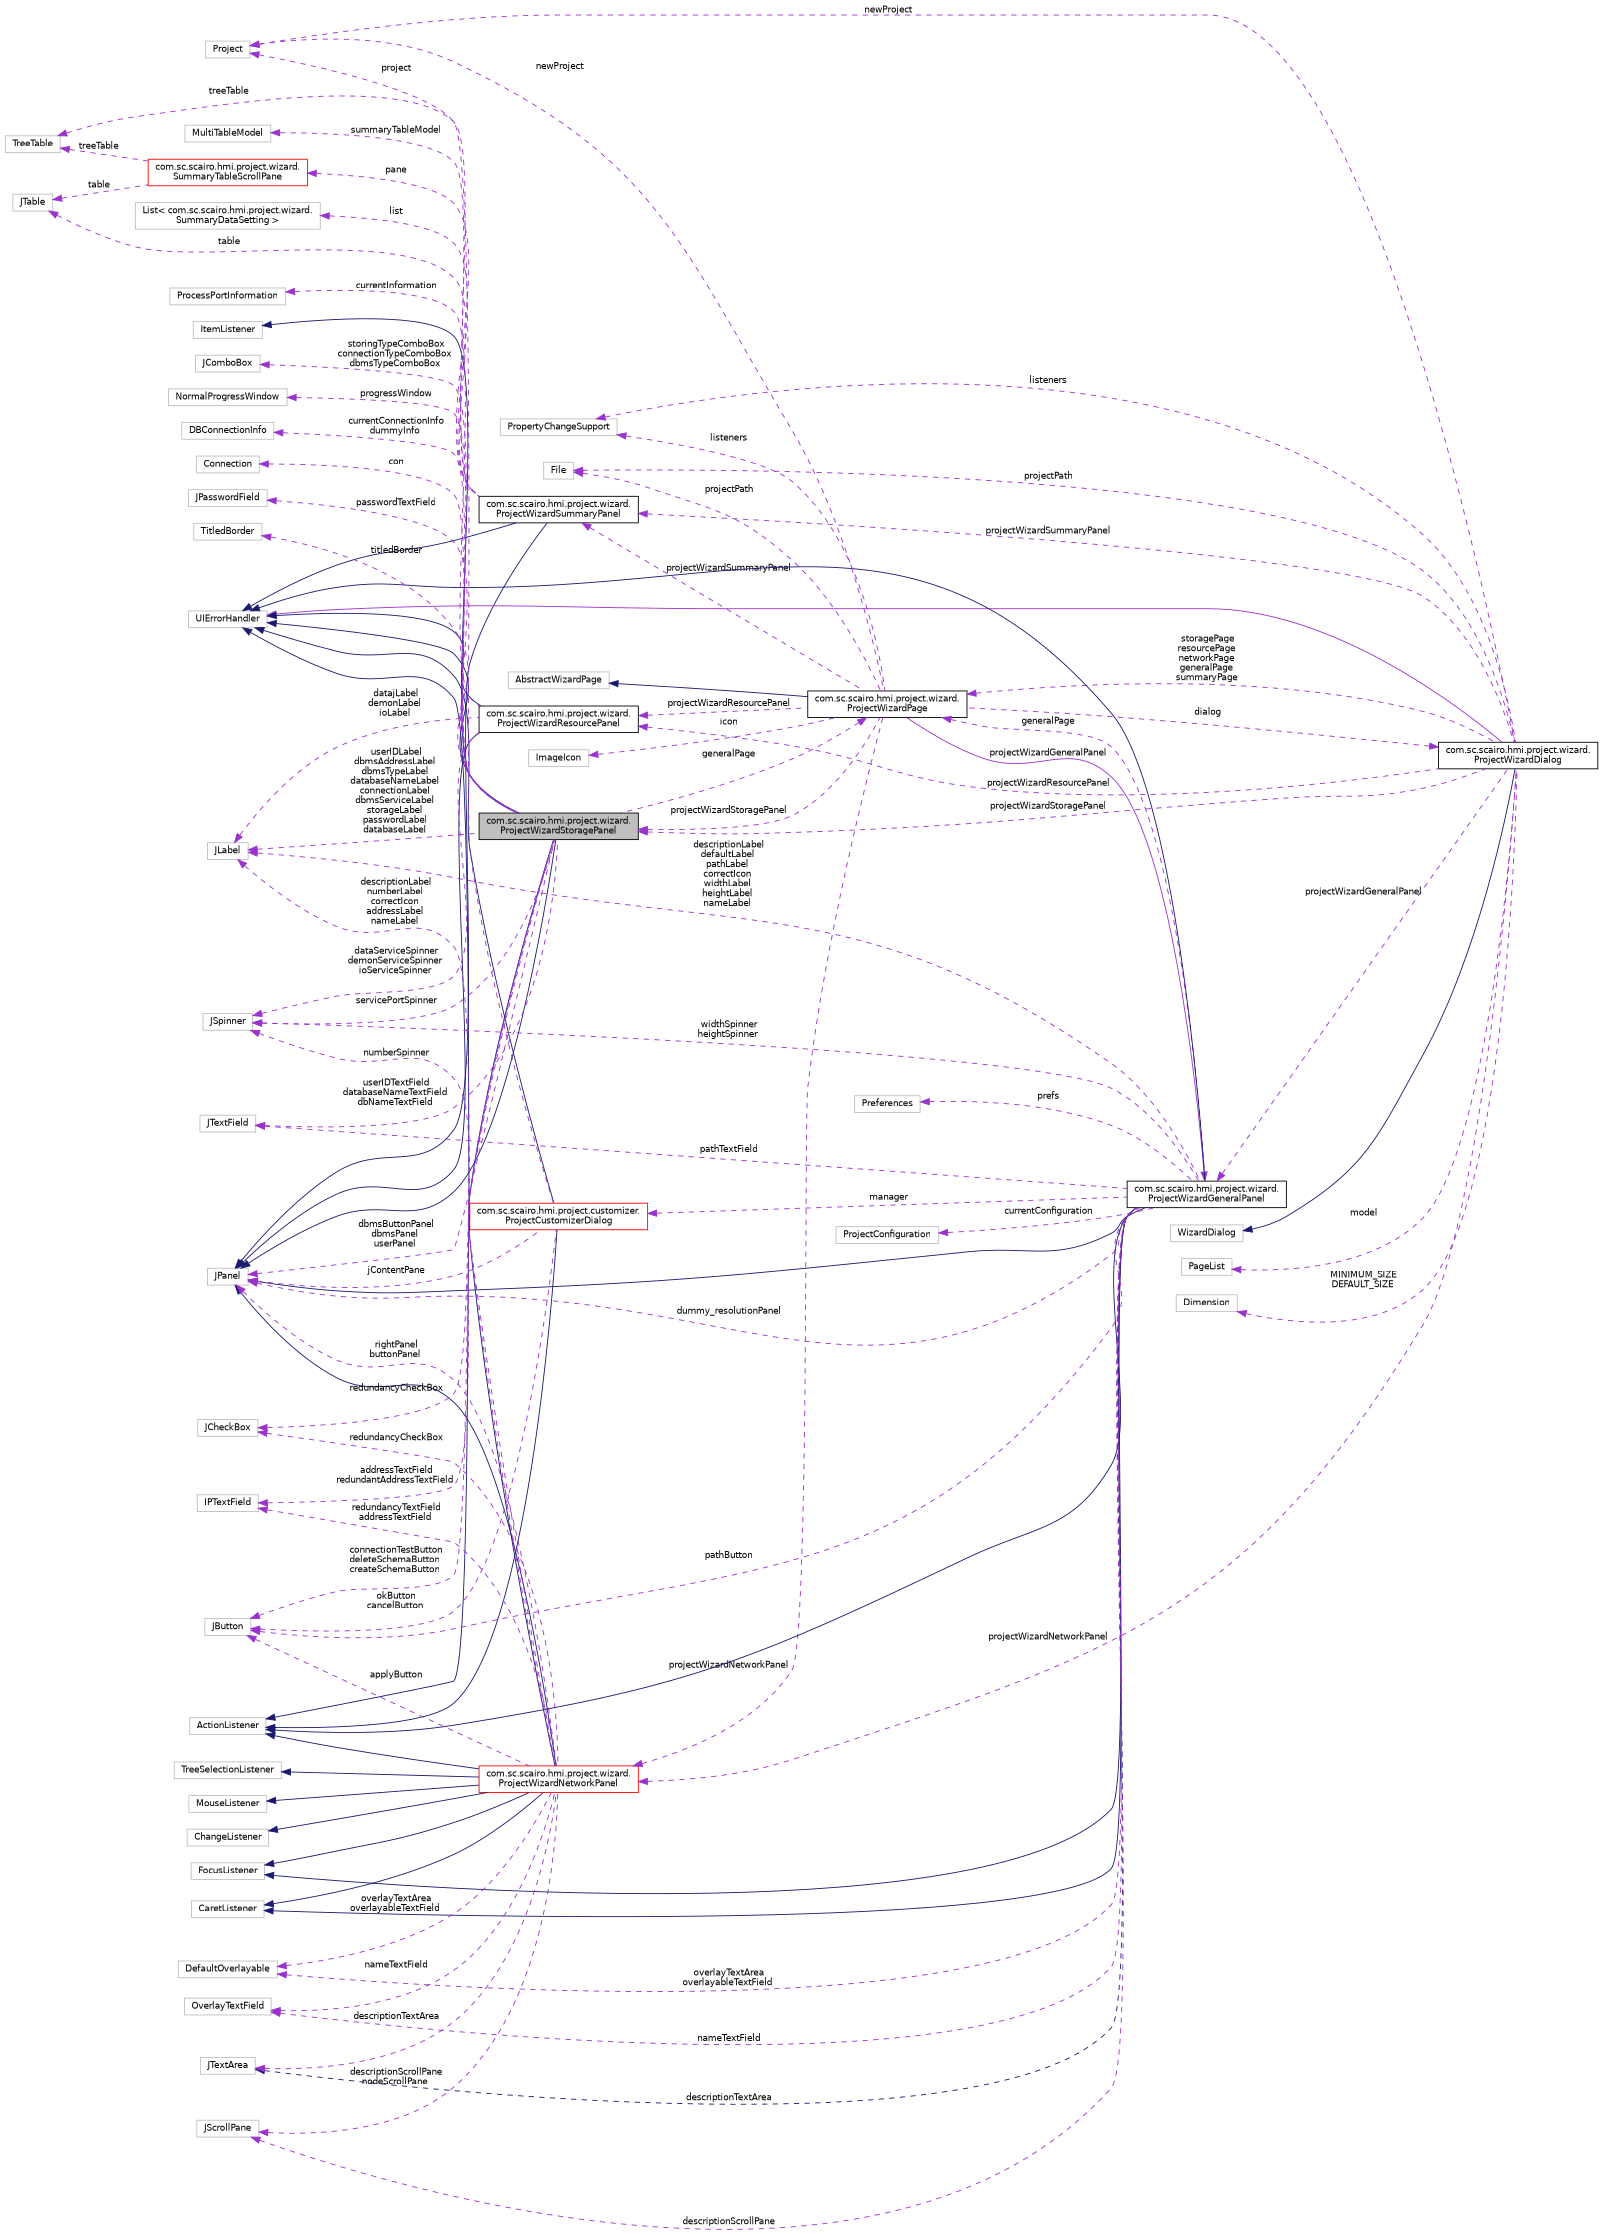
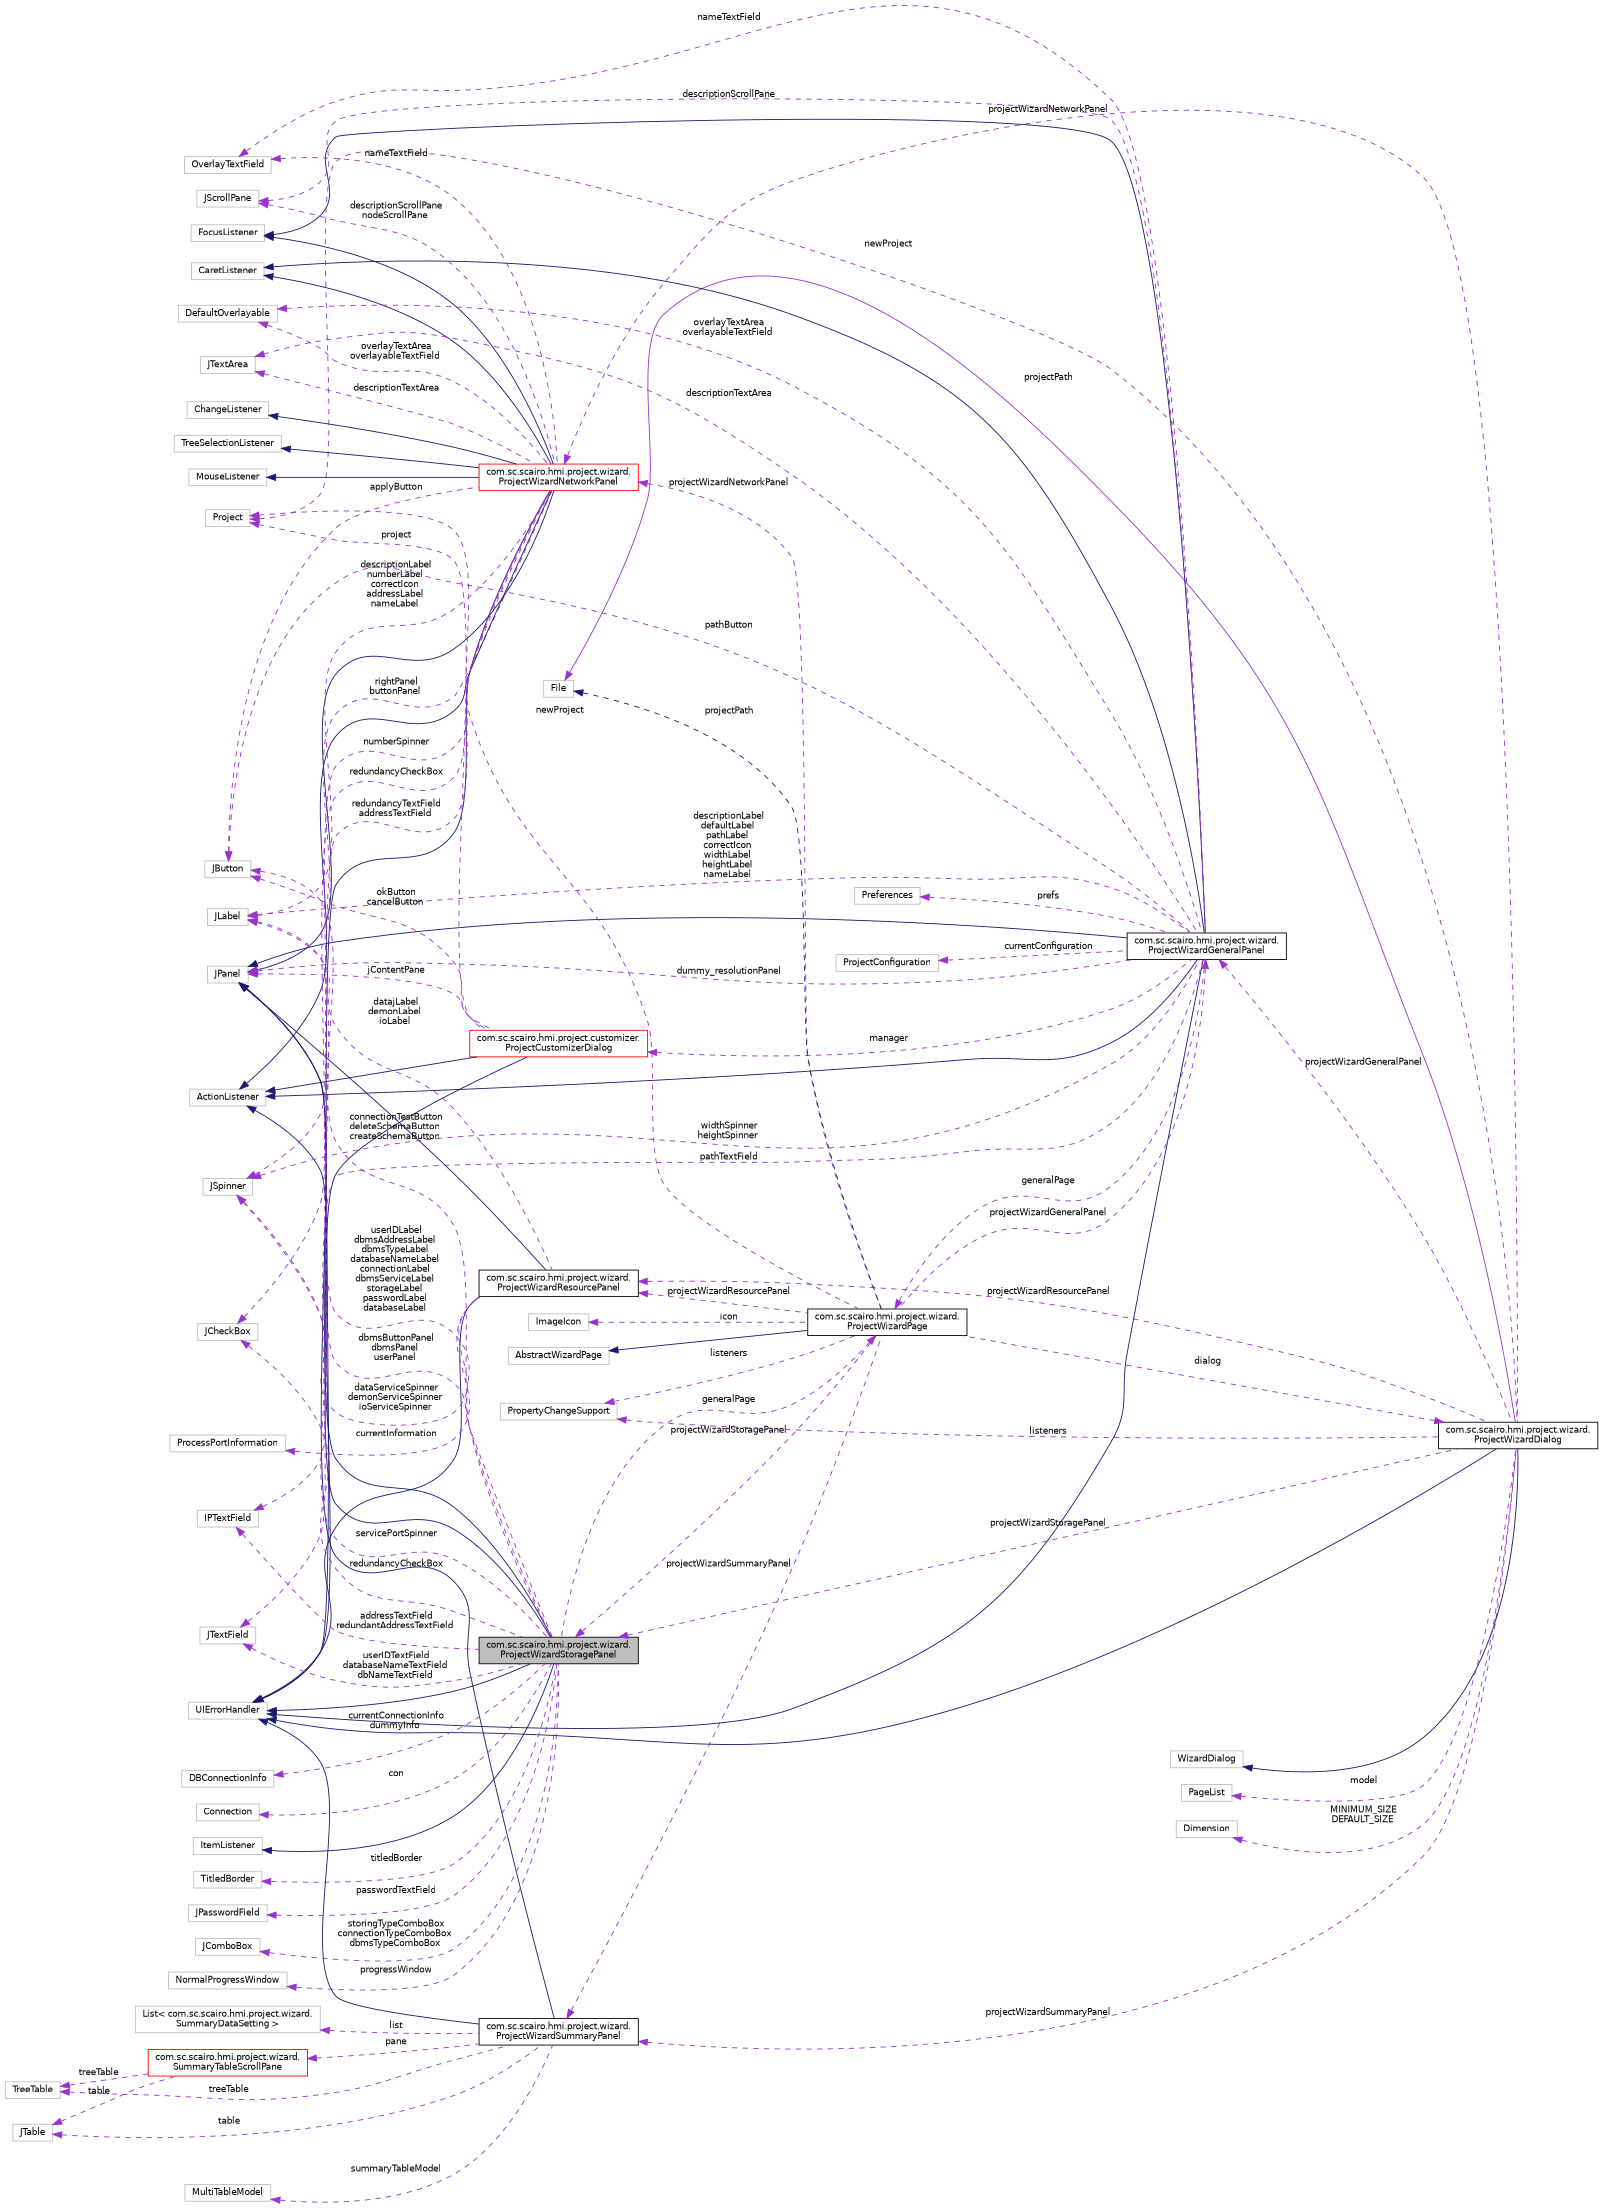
edge "com.sc.scairo.hmi.project.wizard. ProjectWizardDialog" -> "File": style dashed -> solid
edge "com.sc.scairo.hmi.project.wizard. ProjectWizardPage" -> "File": color darkorchid3 -> midnightblue
edge "com.sc.scairo.hmi.project.wizard. ProjectWizardDialog" -> "UIErrorHandler": color darkorchid3 -> midnightblue
edge "com.sc.scairo.hmi.project.wizard. ProjectWizardDialog" -> "com.sc.scairo.hmi.project.wizard. ProjectWizardPage": removed, label "storagePage resourcePage networkPage generalPage summaryPage"
edge "com.sc.scairo.hmi.project.wizard. ProjectWizardPage" -> "com.sc.scairo.hmi.project.wizard. ProjectWizardGeneralPanel": style solid -> dashed
edge "com.sc.scairo.hmi.project.wizard. ProjectWizardGeneralPanel" -> "JTextArea": color midnightblue -> darkorchid3
